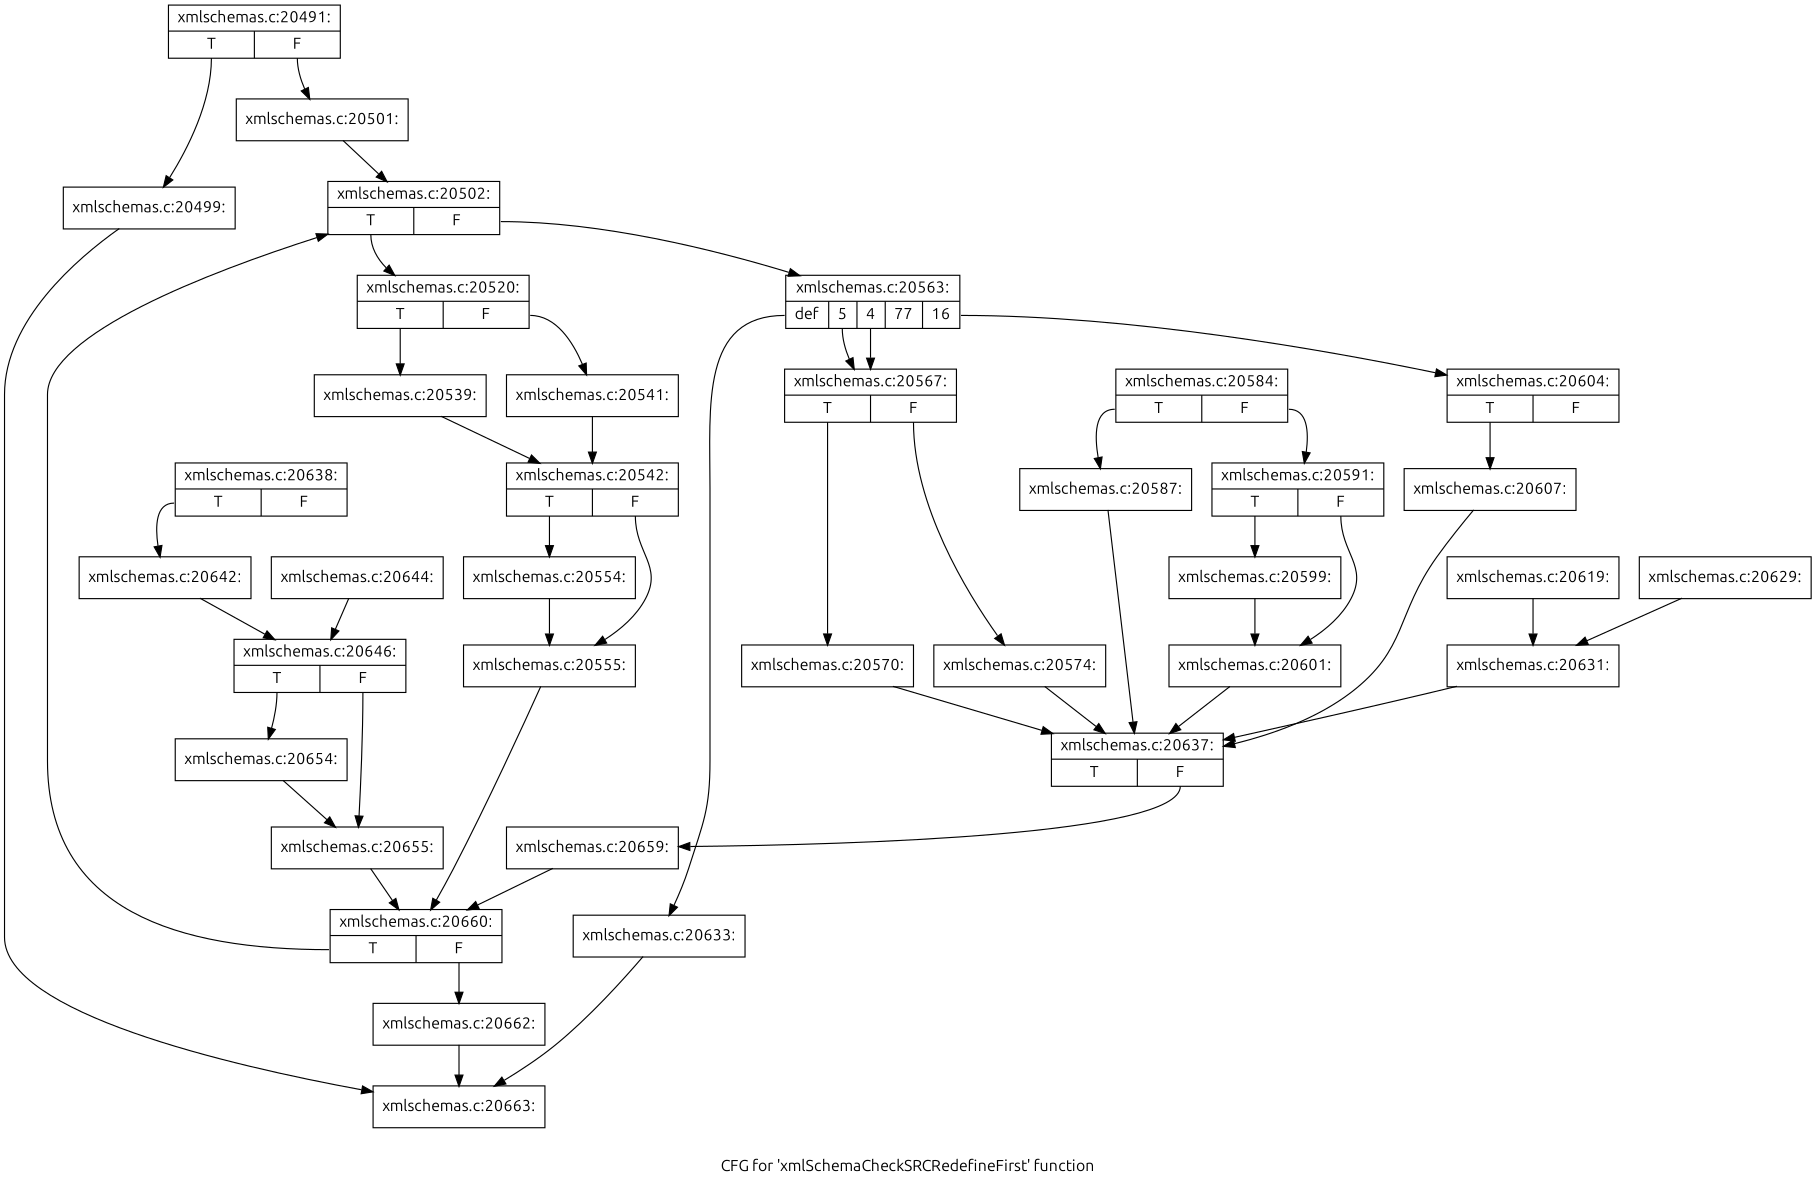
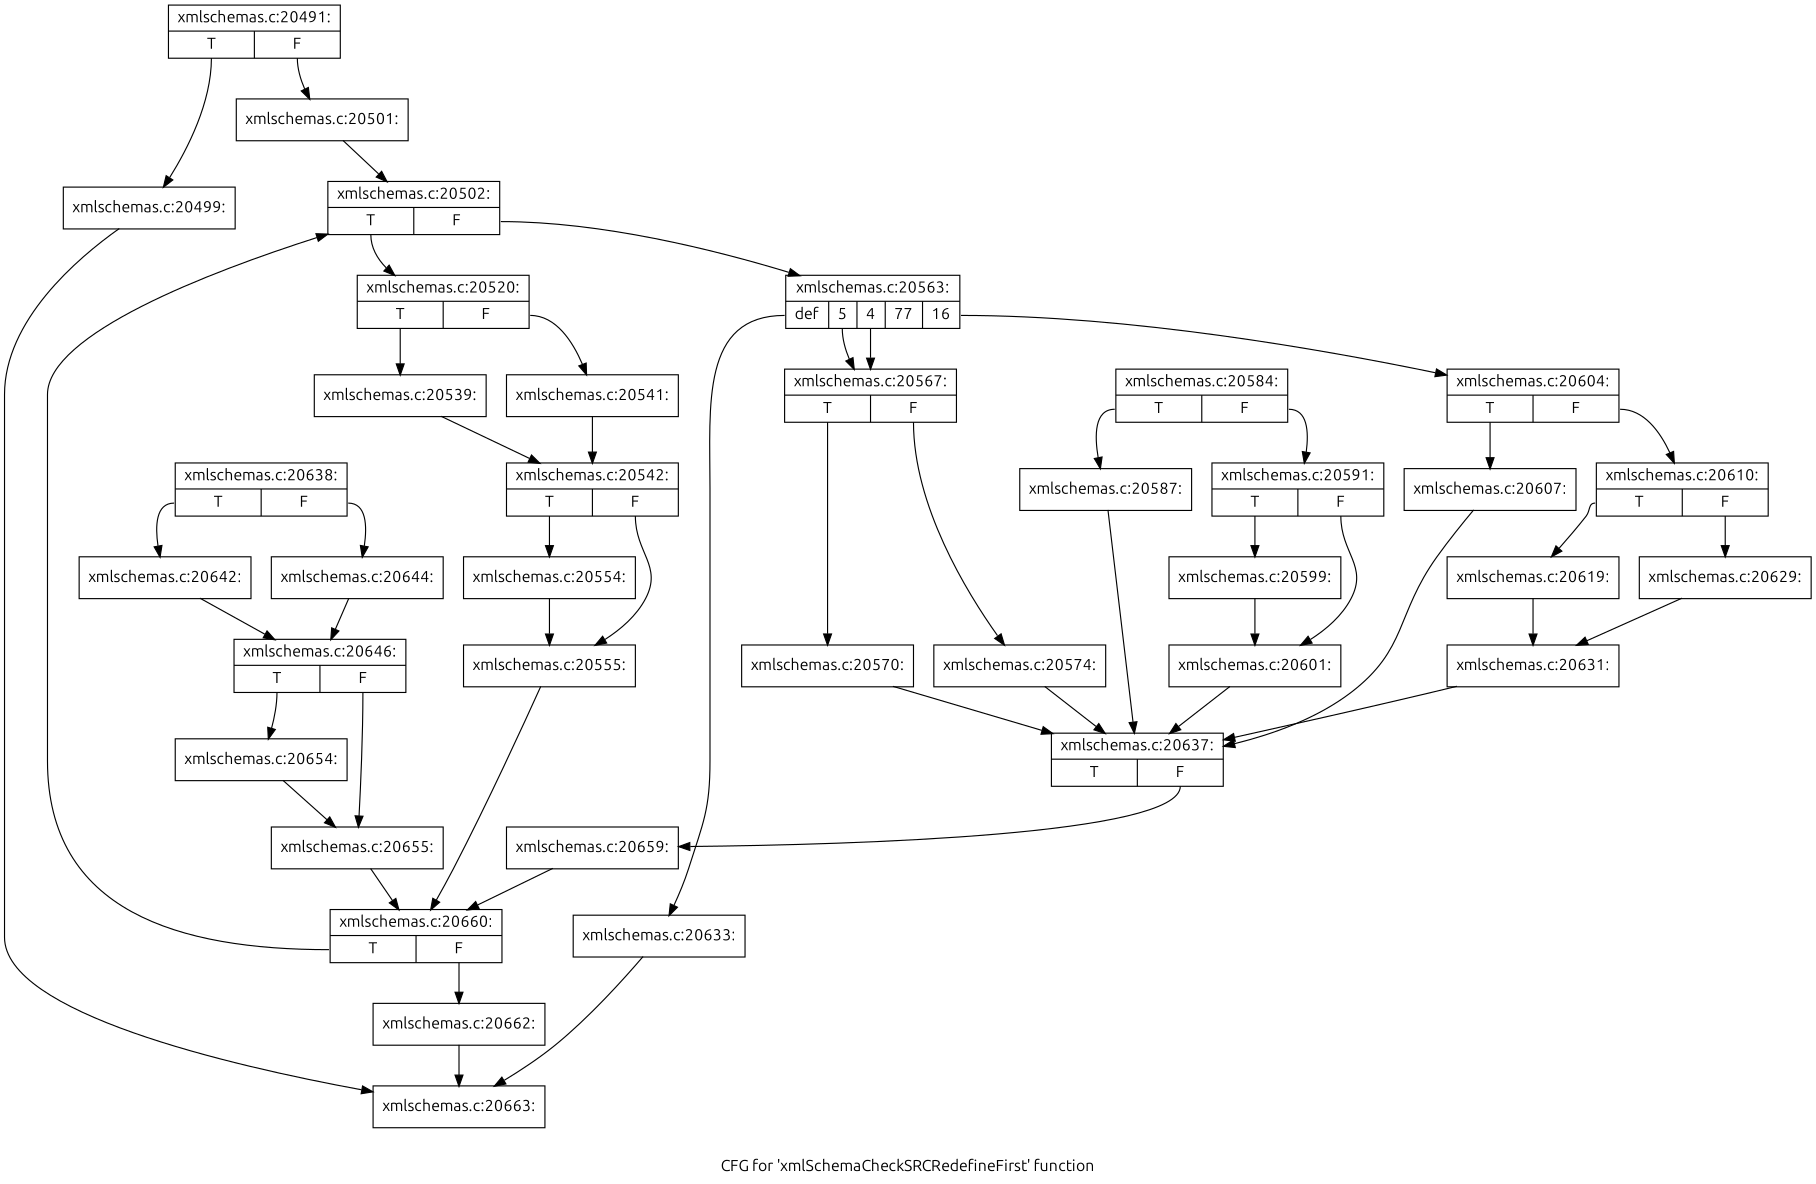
node "xmlschemas.c:20610:": added
edge "xmlschemas.c:20638:" -> "xmlschemas.c:20644:": added
